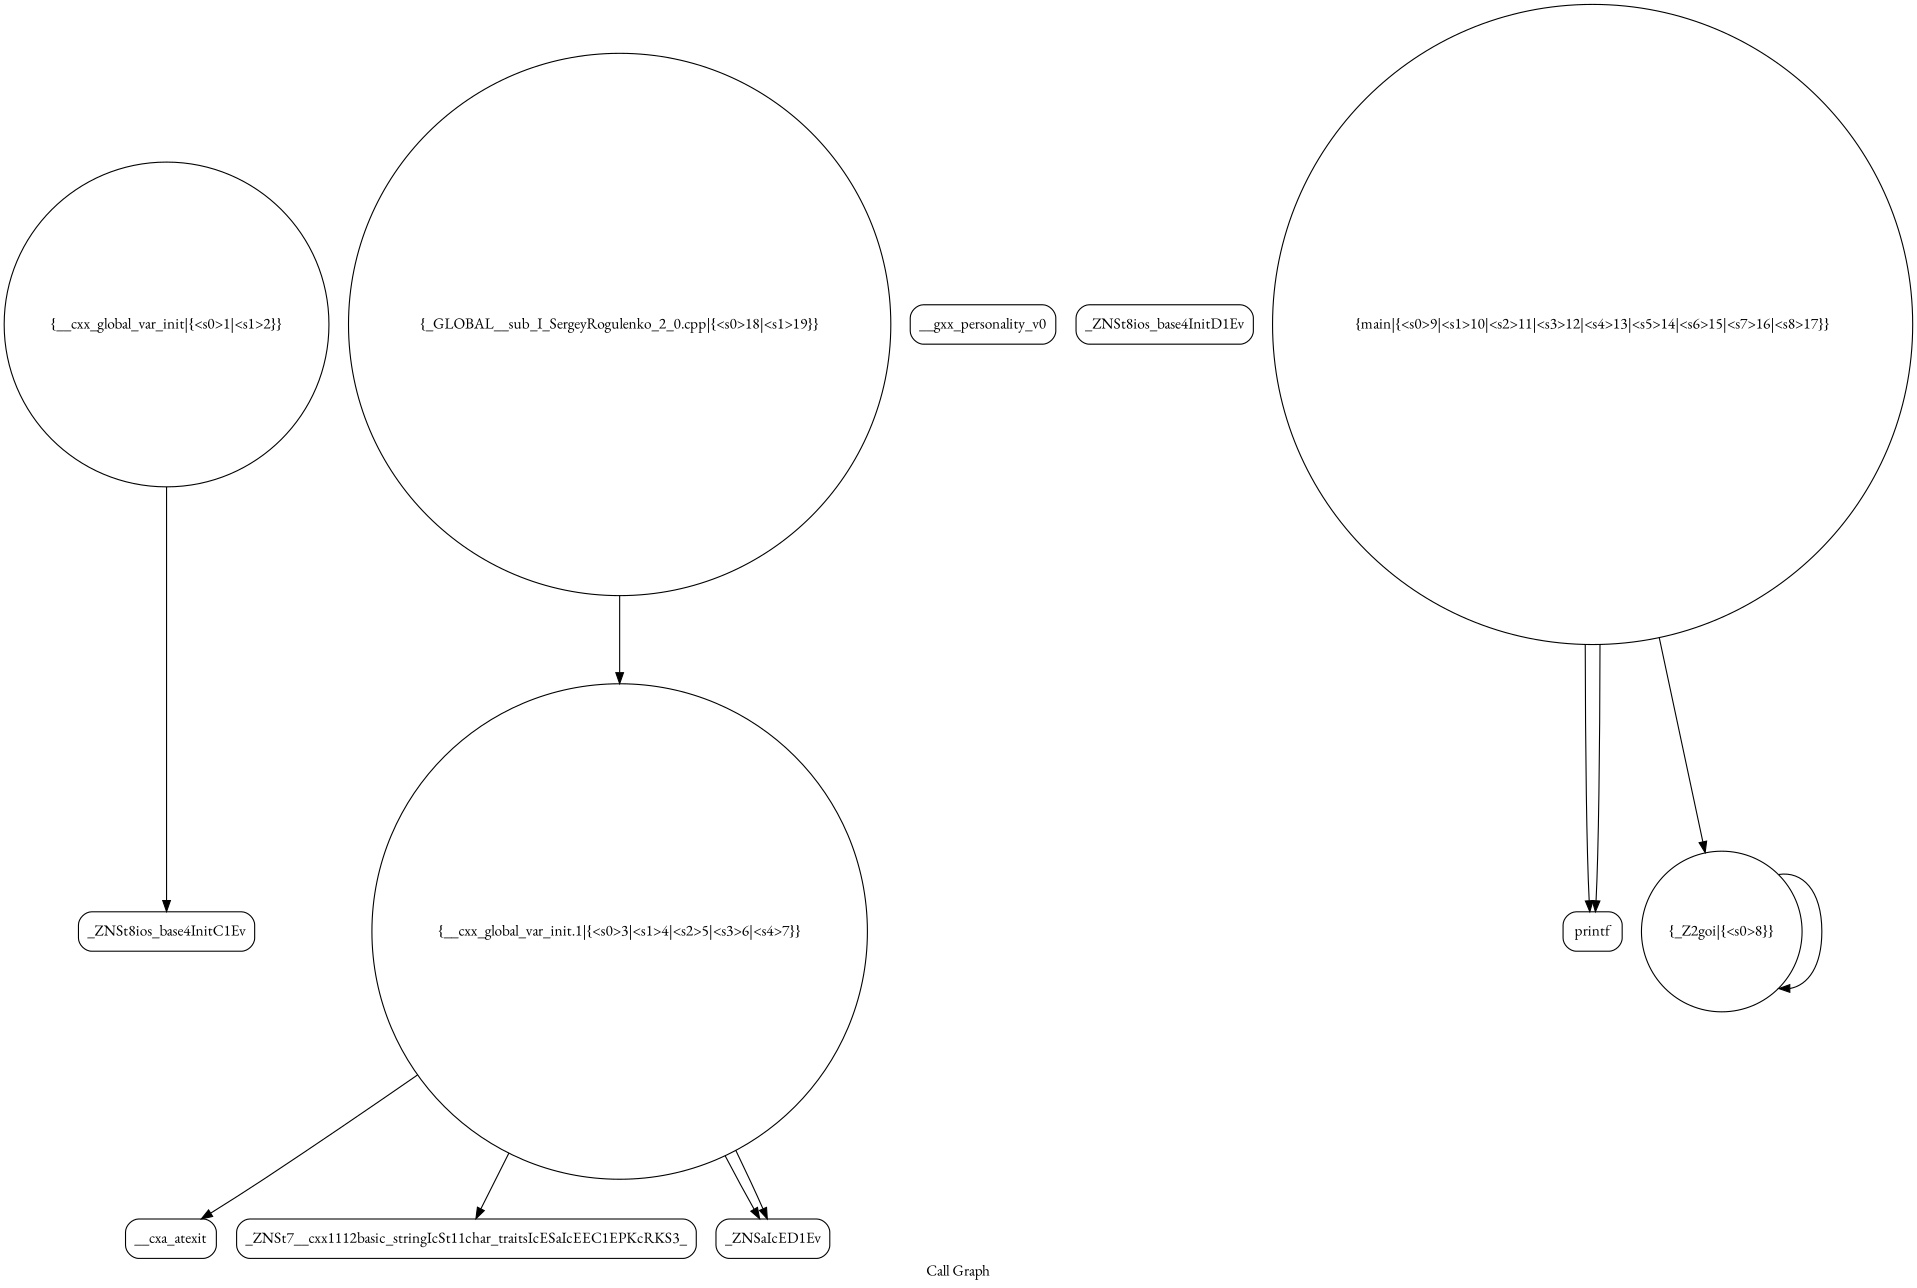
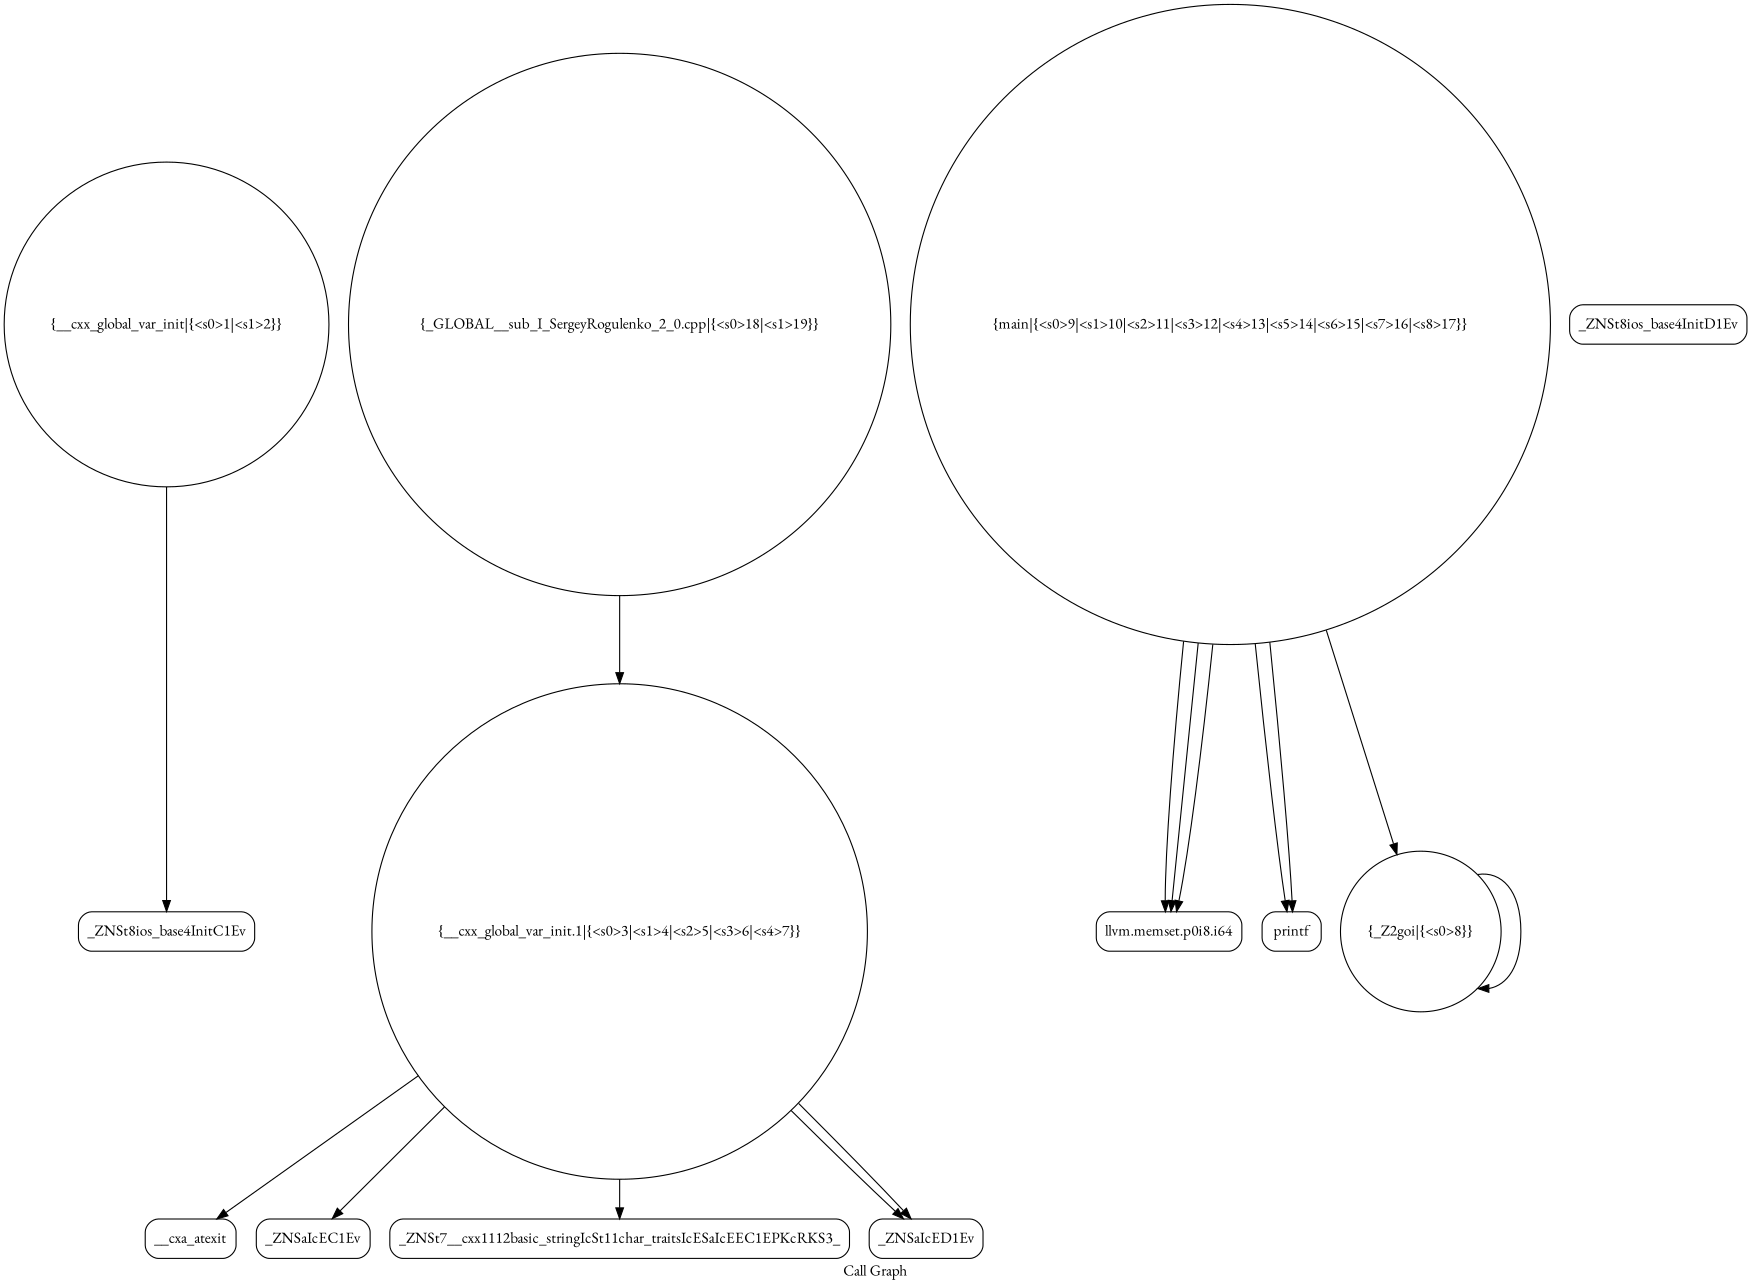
node "__gxx_personality_v0": removed
node "llvm.memset.p0i8.i64": added
node "_ZNSaIcEC1Ev": added
